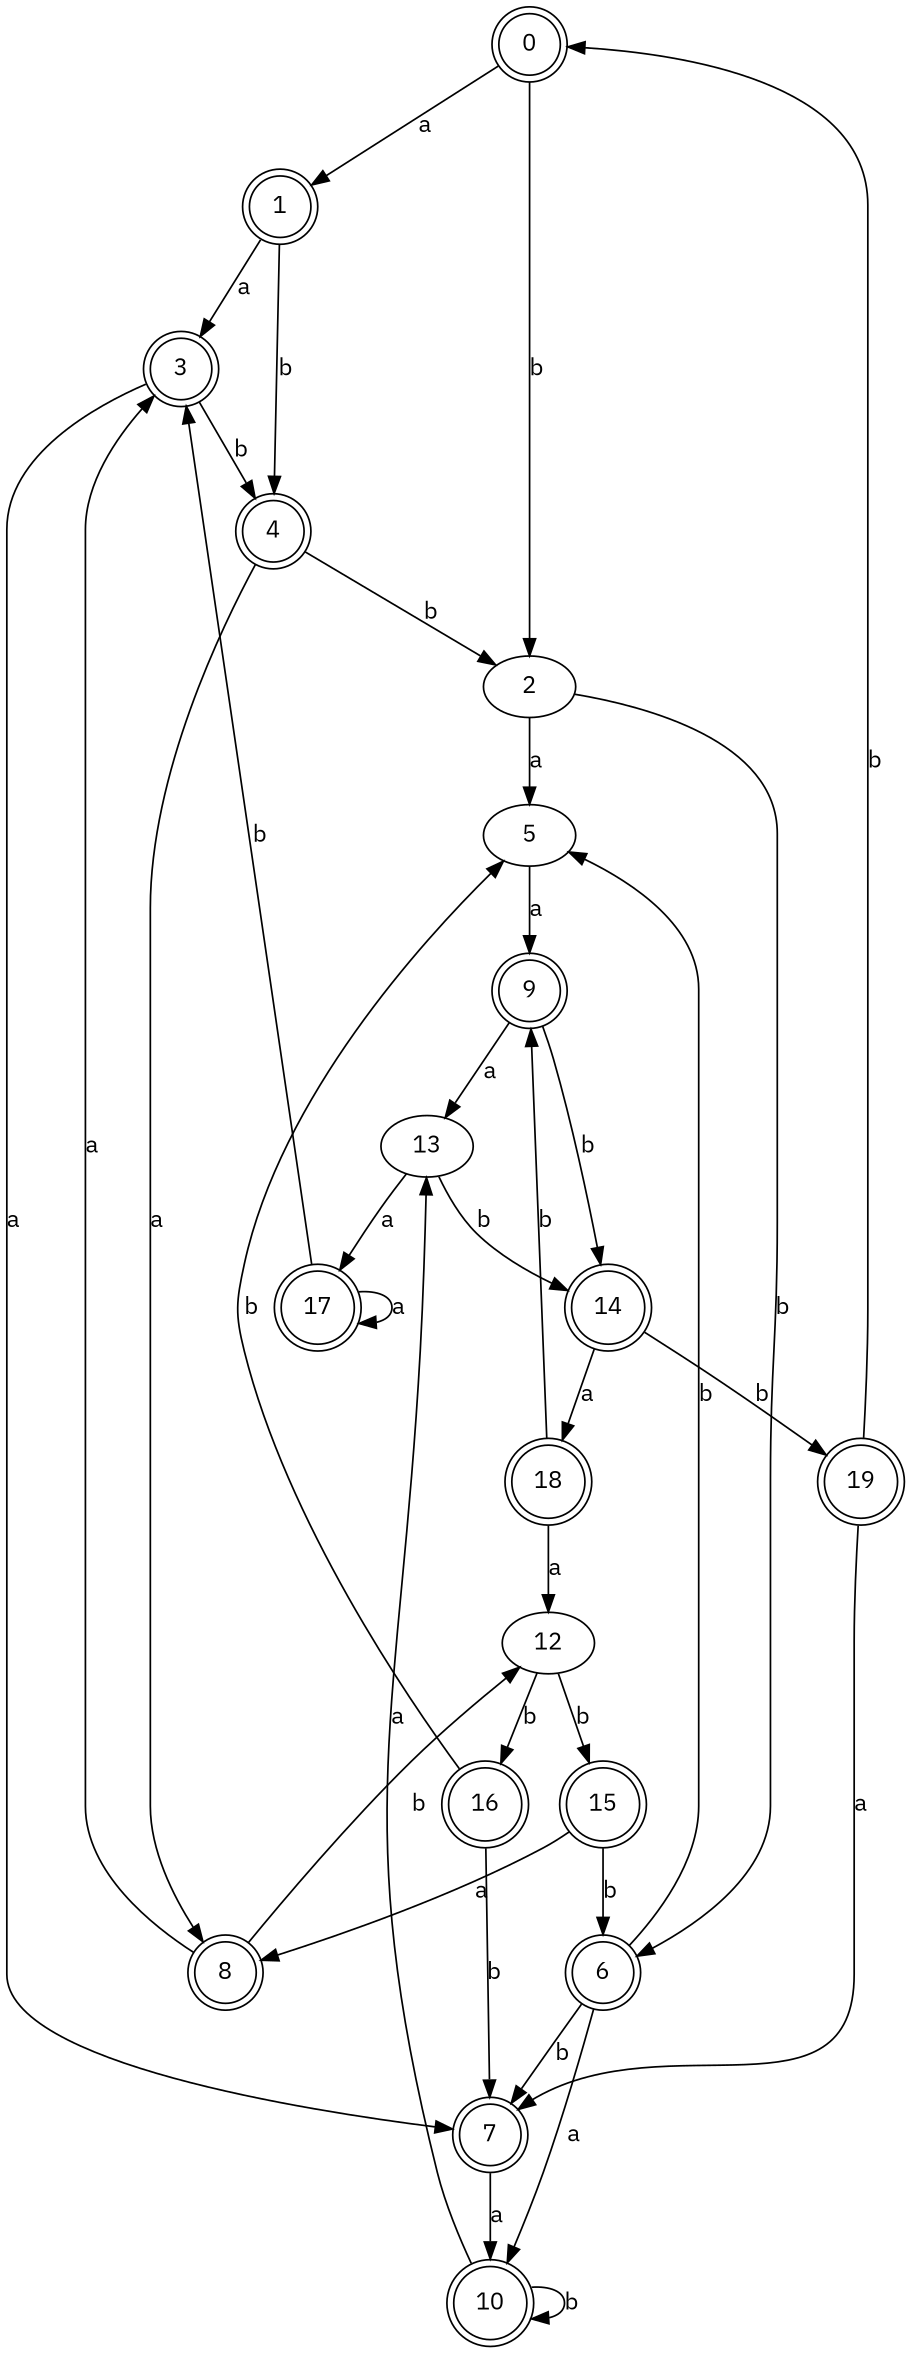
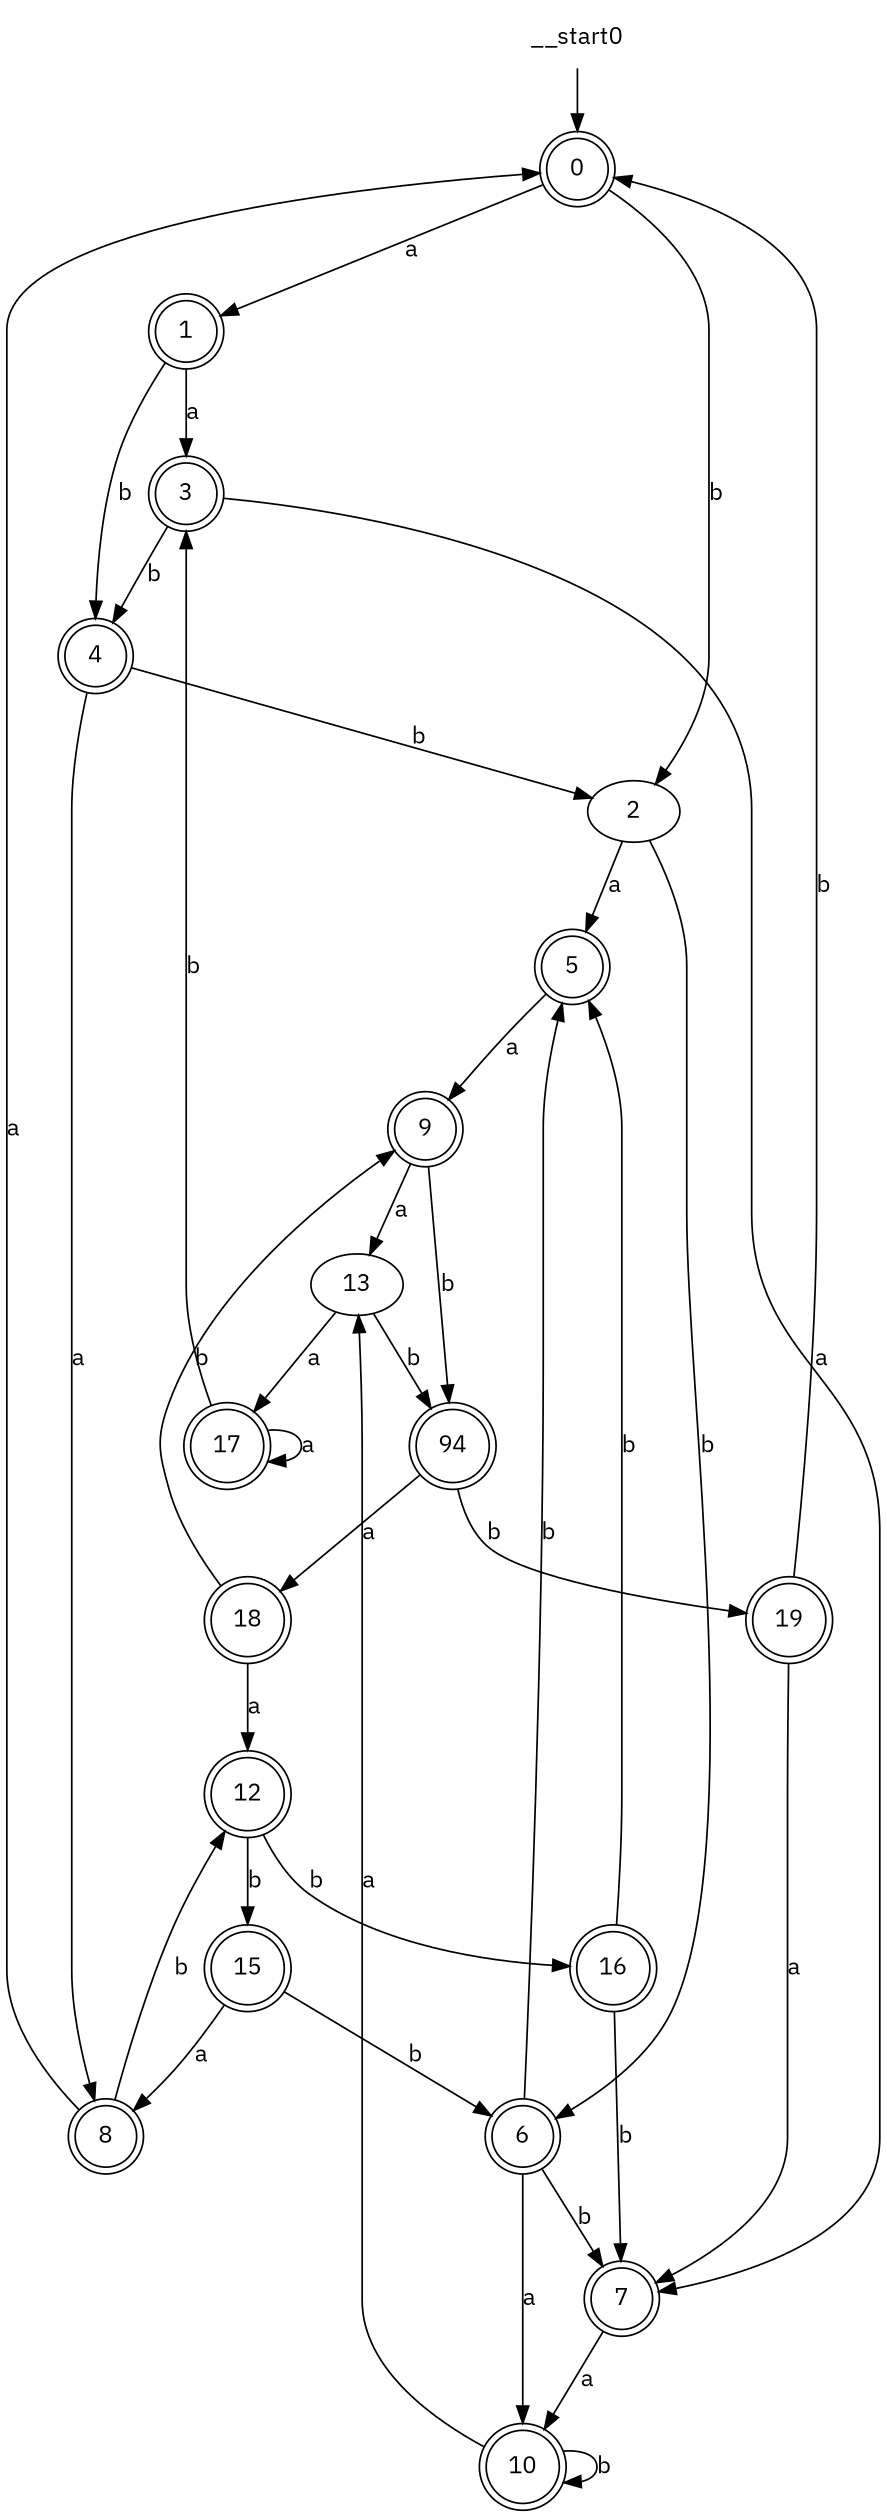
node "__start0": added
node "5": shape ellipse -> doublecircle
edge "8" -> "3": now "8" -> "0"
node "14": label "14" -> "94"
node "12": shape ellipse -> doublecircle
